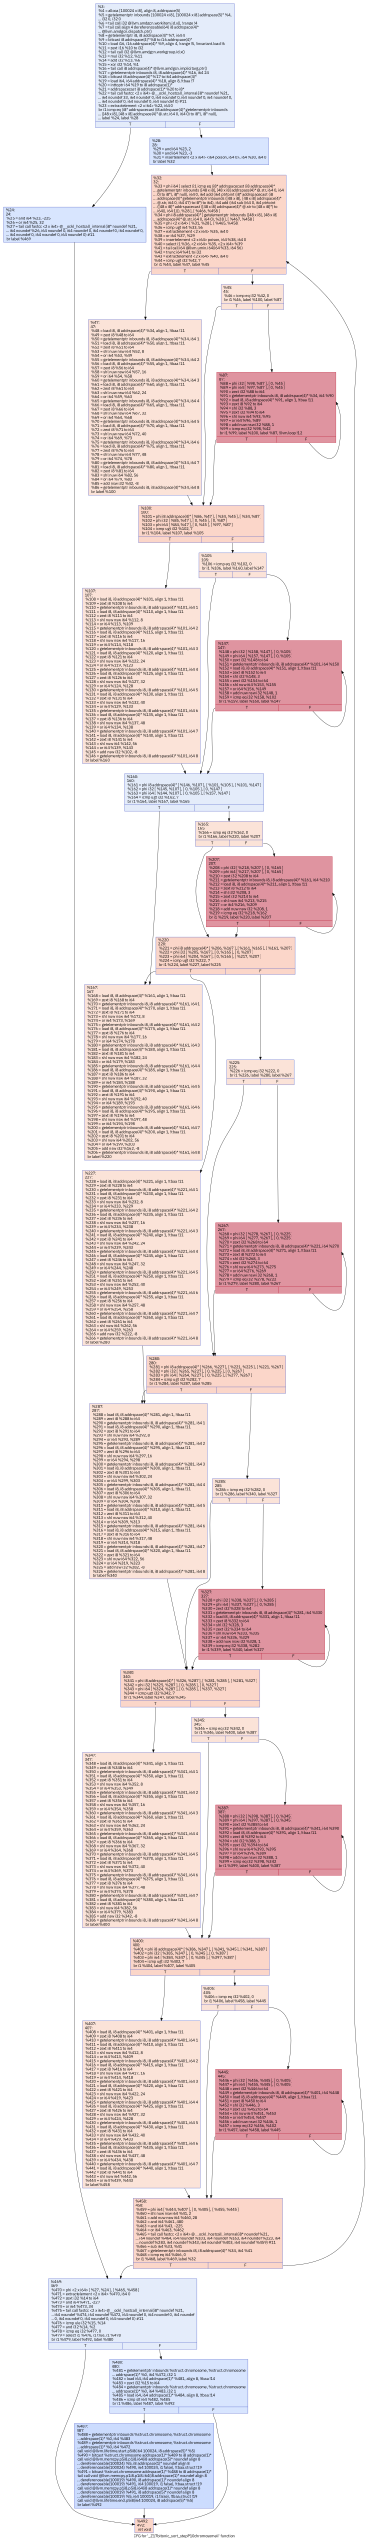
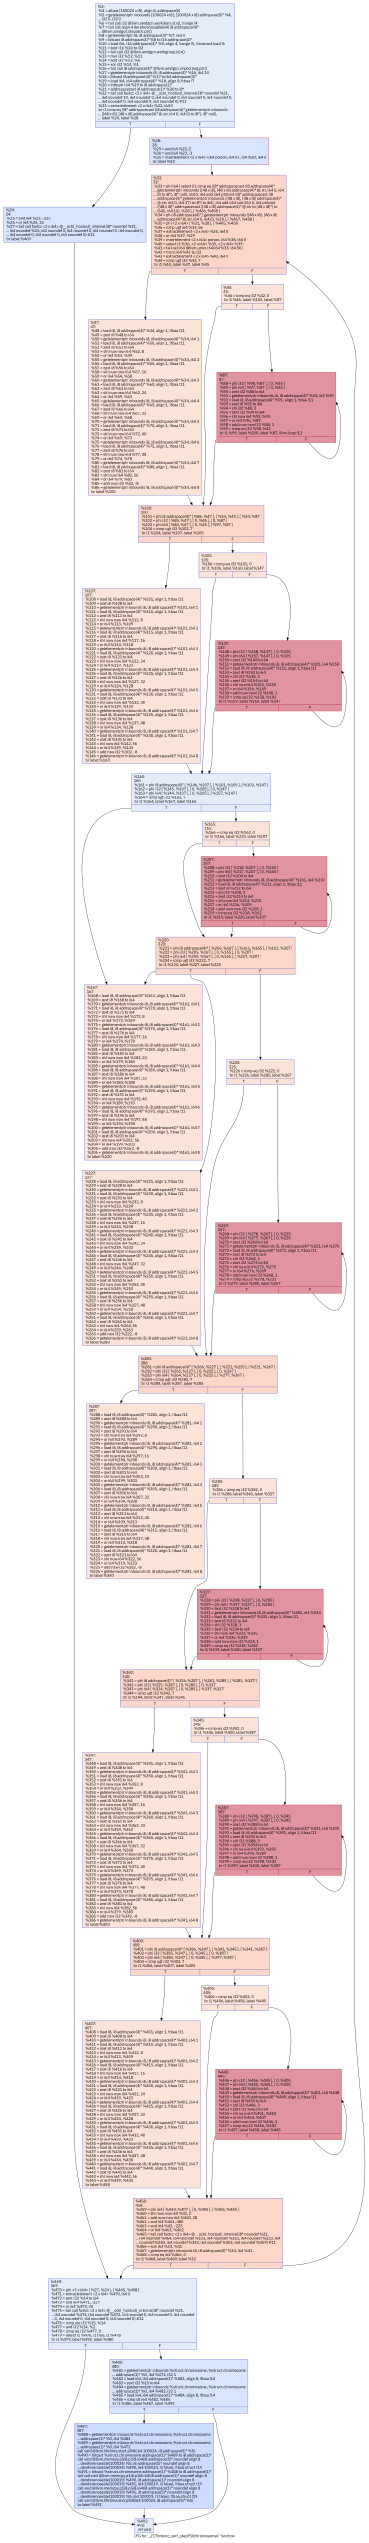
node "%28:": color #3d50c3ff -> #b70d28ff
edge "%227:" -> "%287:": now "%227:" -> "%280:"
edge "%287:" -> "%340:": removed
node "%492:": fillcolor #f6a38570 -> #c1d4f470
